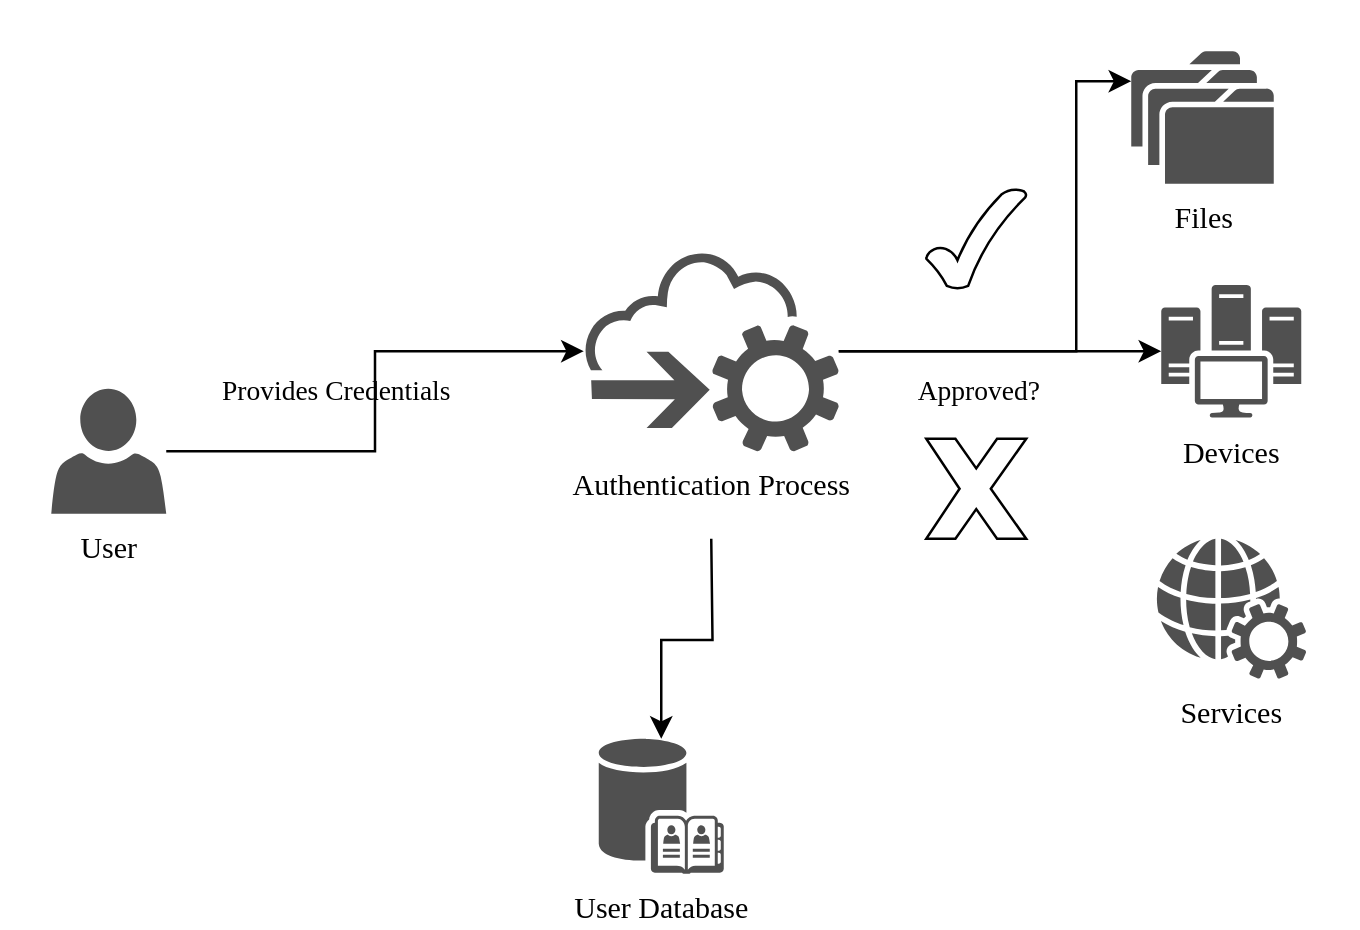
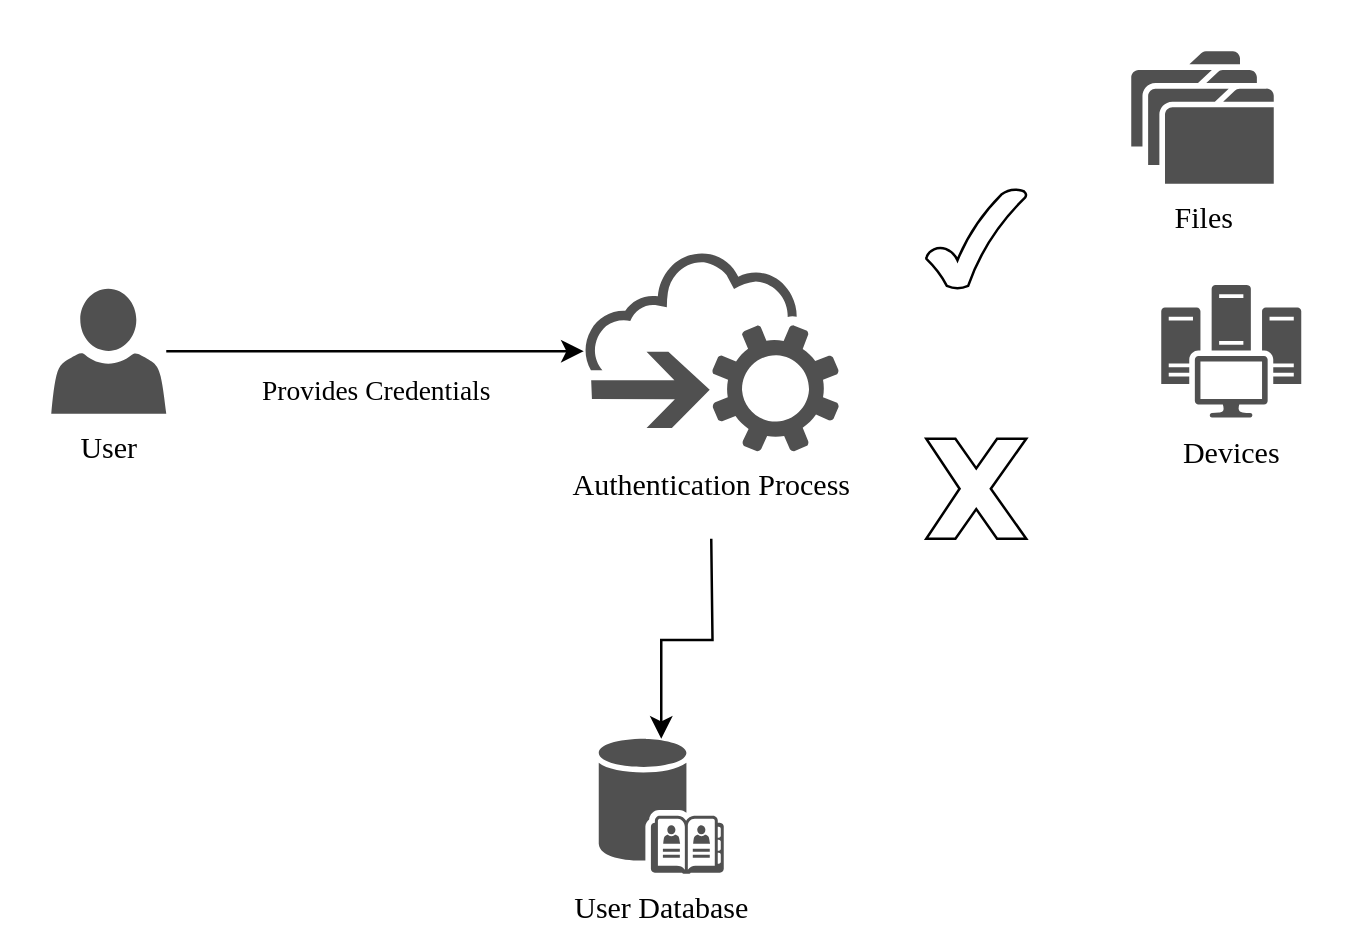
edge "Authentication Process" -> "Files": removed
edge "Authentication Process" -> "Devices": removed, label "Approved?"
node "User": moved (109, 451) -> (109, 351)
node "Services": removed
